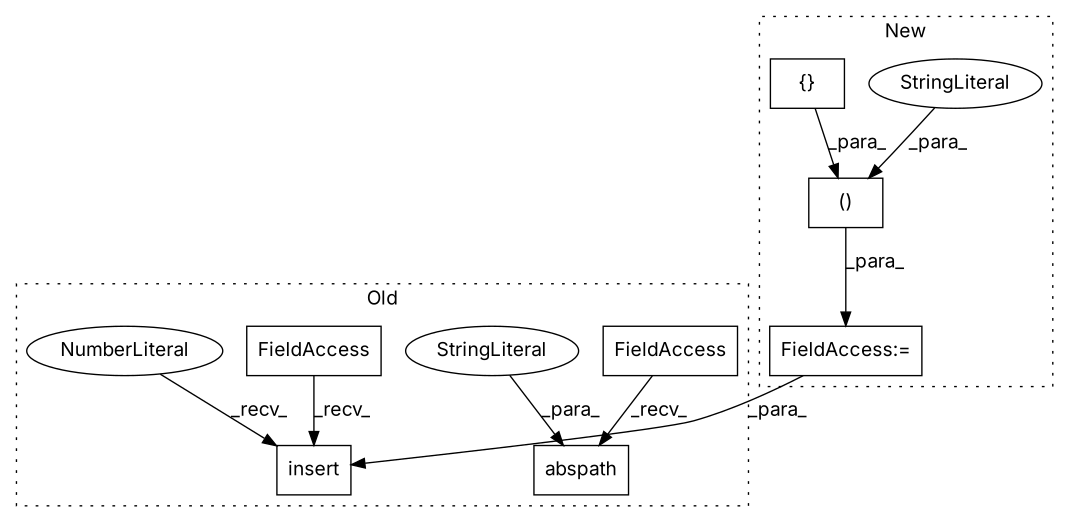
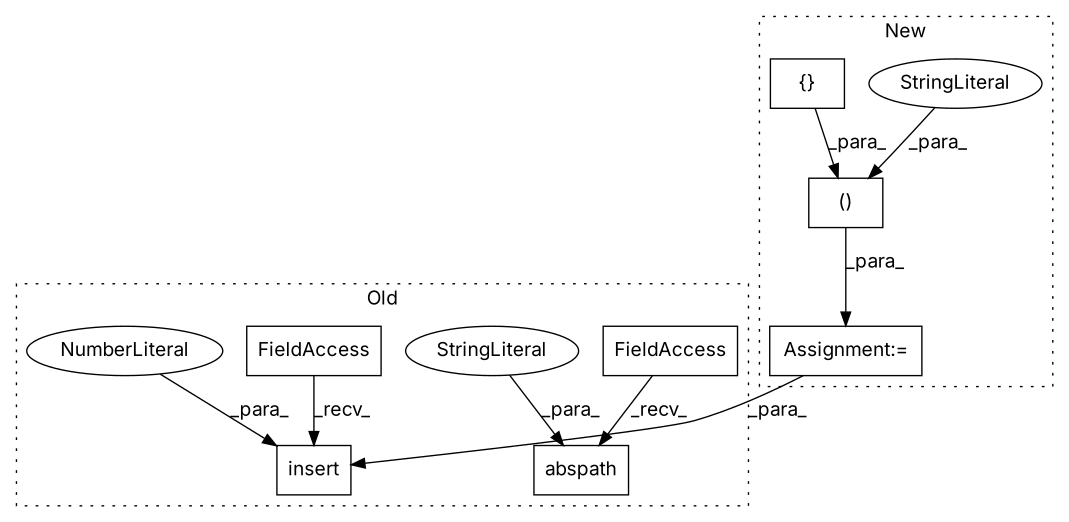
node "FieldAccess:=": label "FieldAccess:=" -> "Assignment:="
edge "NumberLiteral" -> "insert": label "_recv_" -> "_para_"
